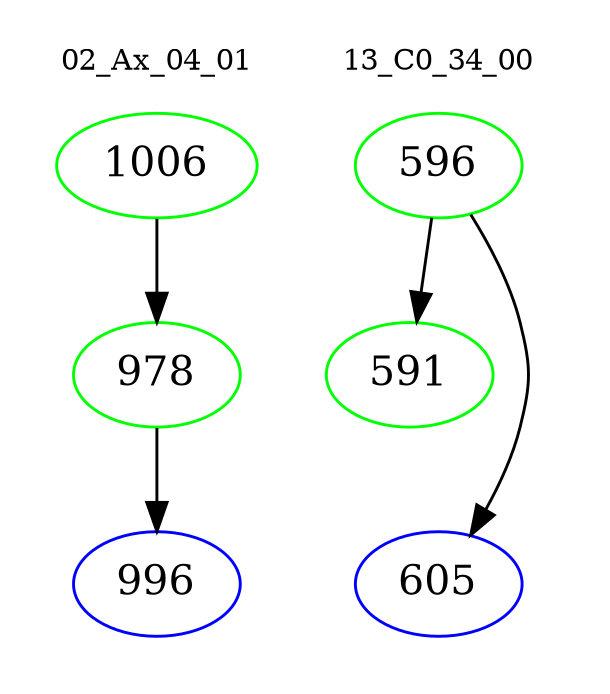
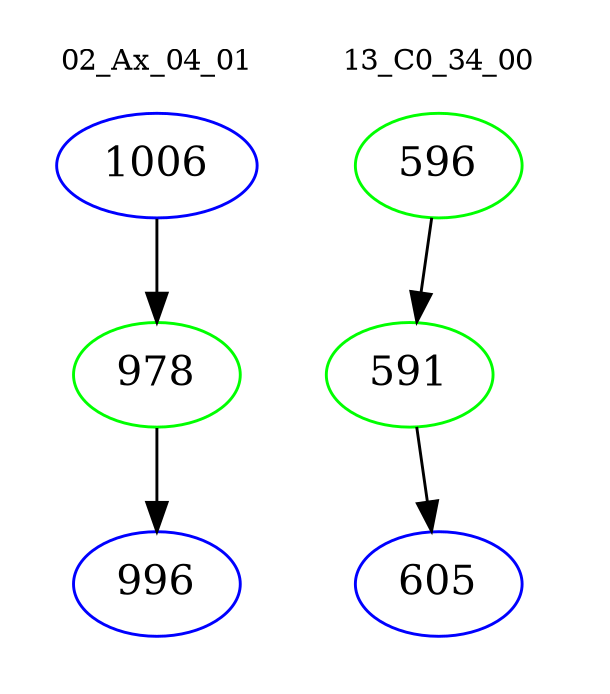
node "1006": color green -> blue
edge "596" -> "605": now "591" -> "605"
